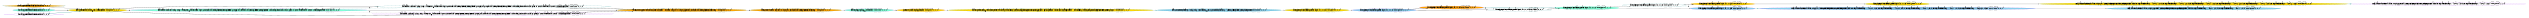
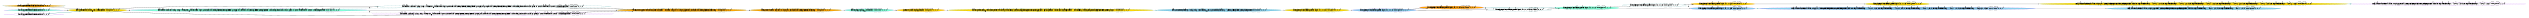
node "shouldSupportFinalResultsForTimeWindows['0', '1', '0']": shape ellipse -> diamond
